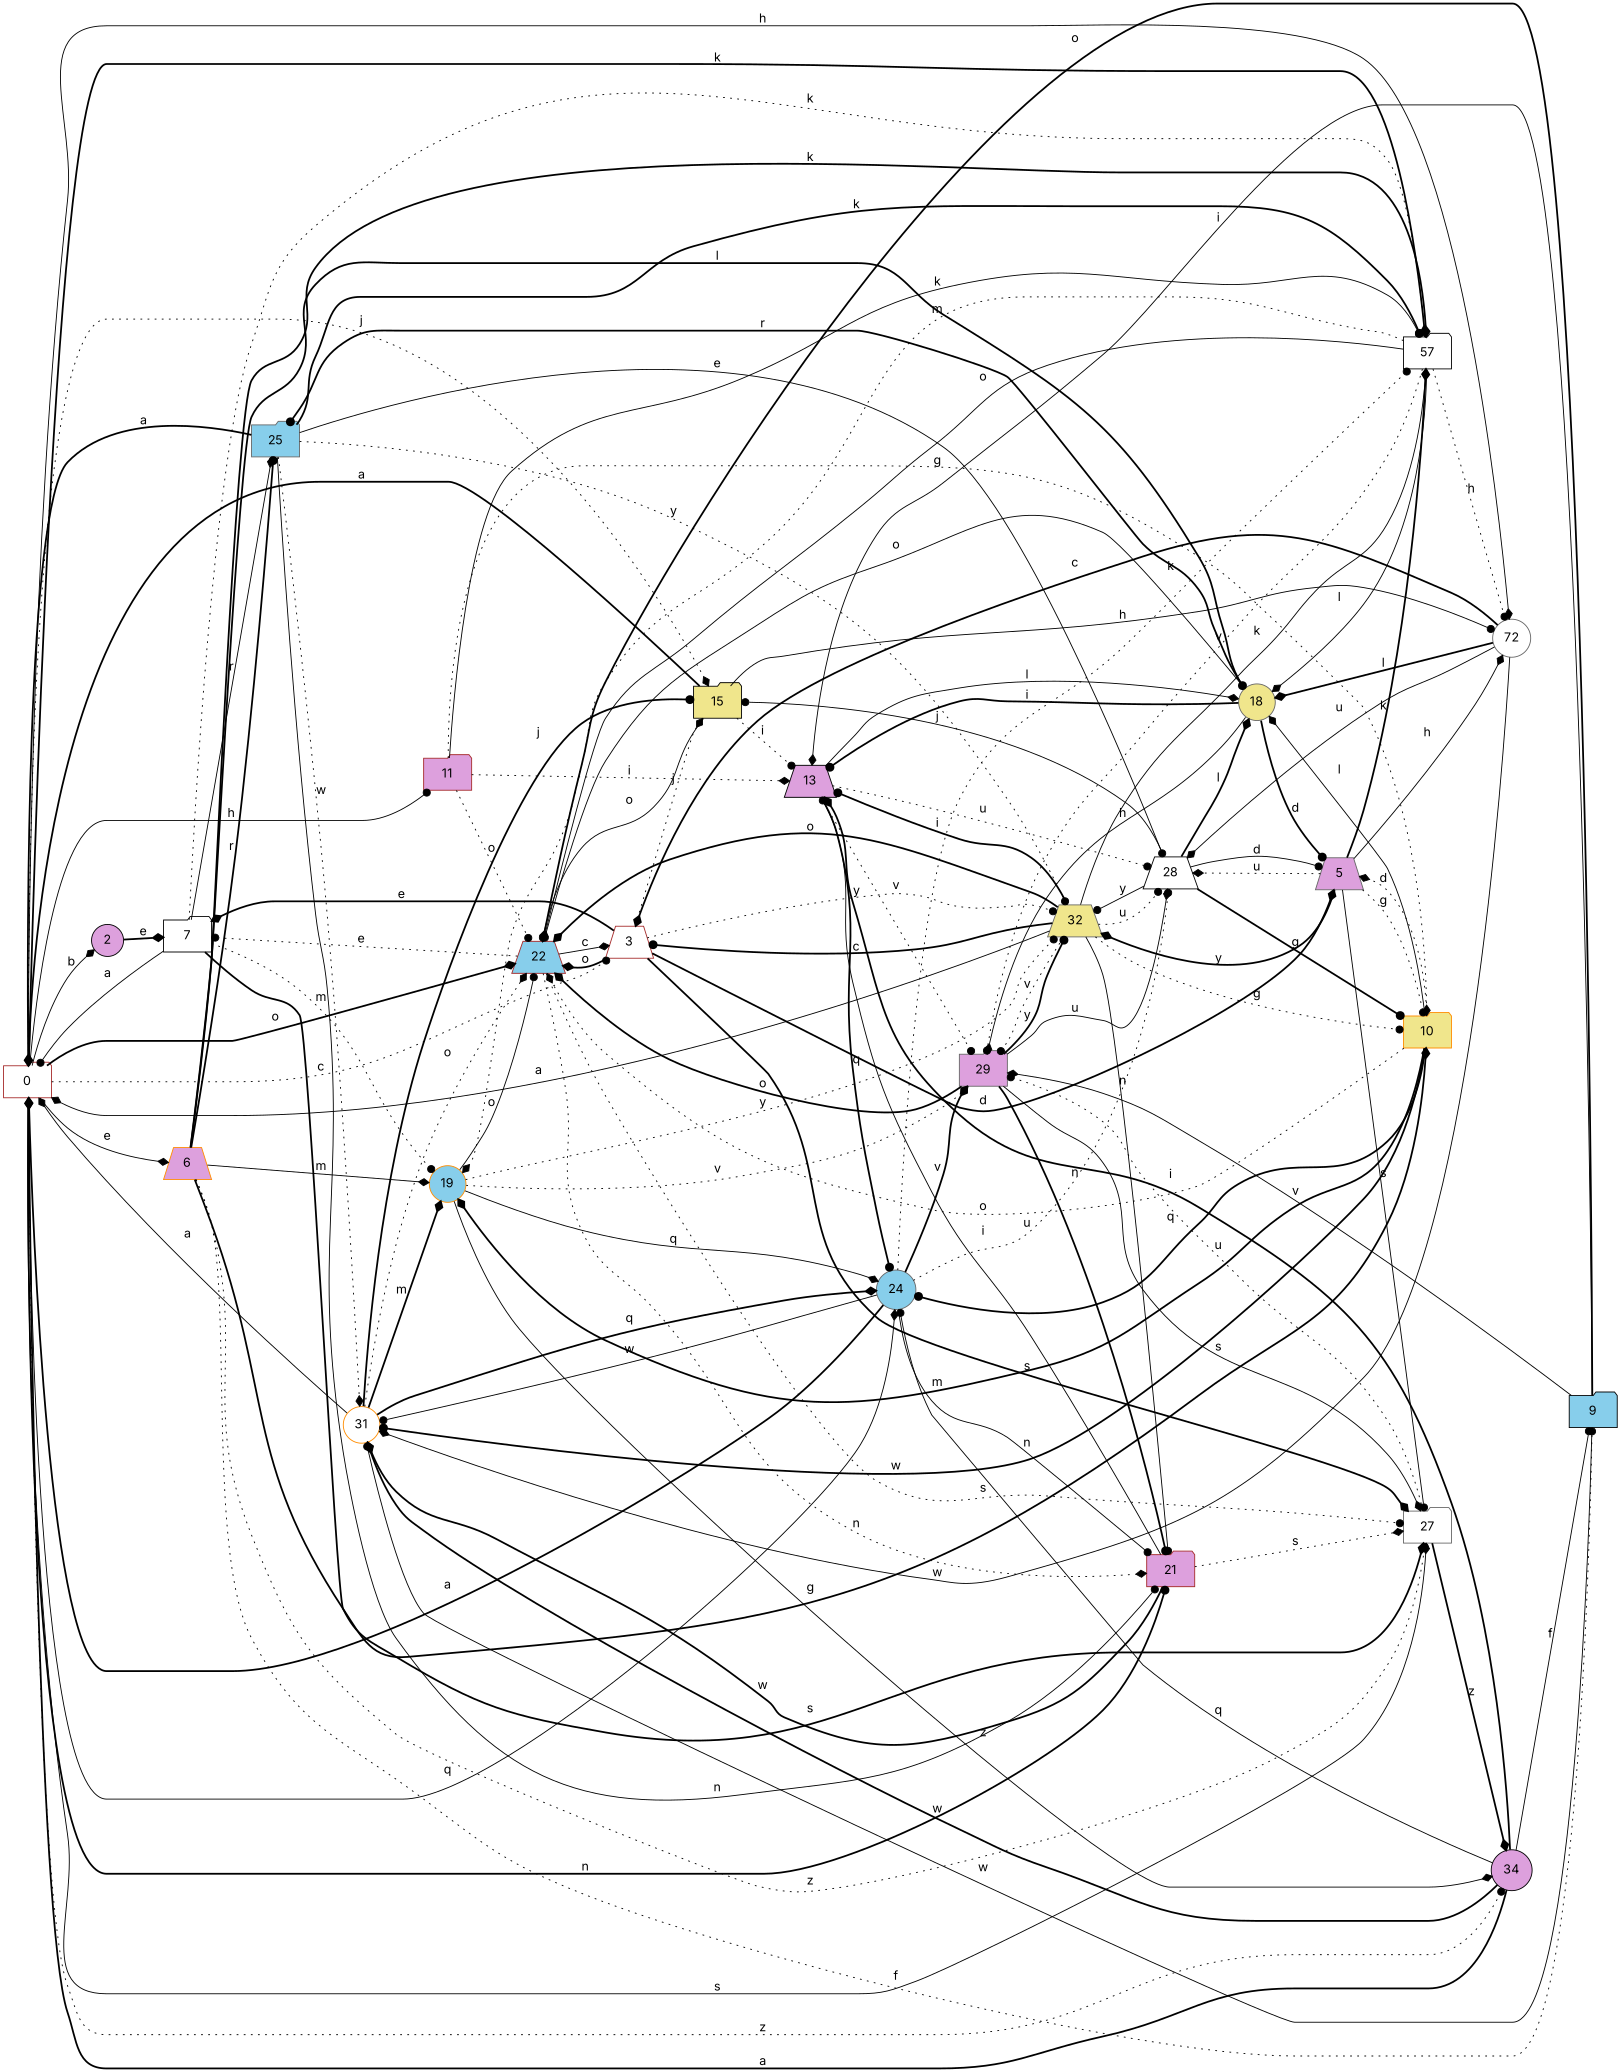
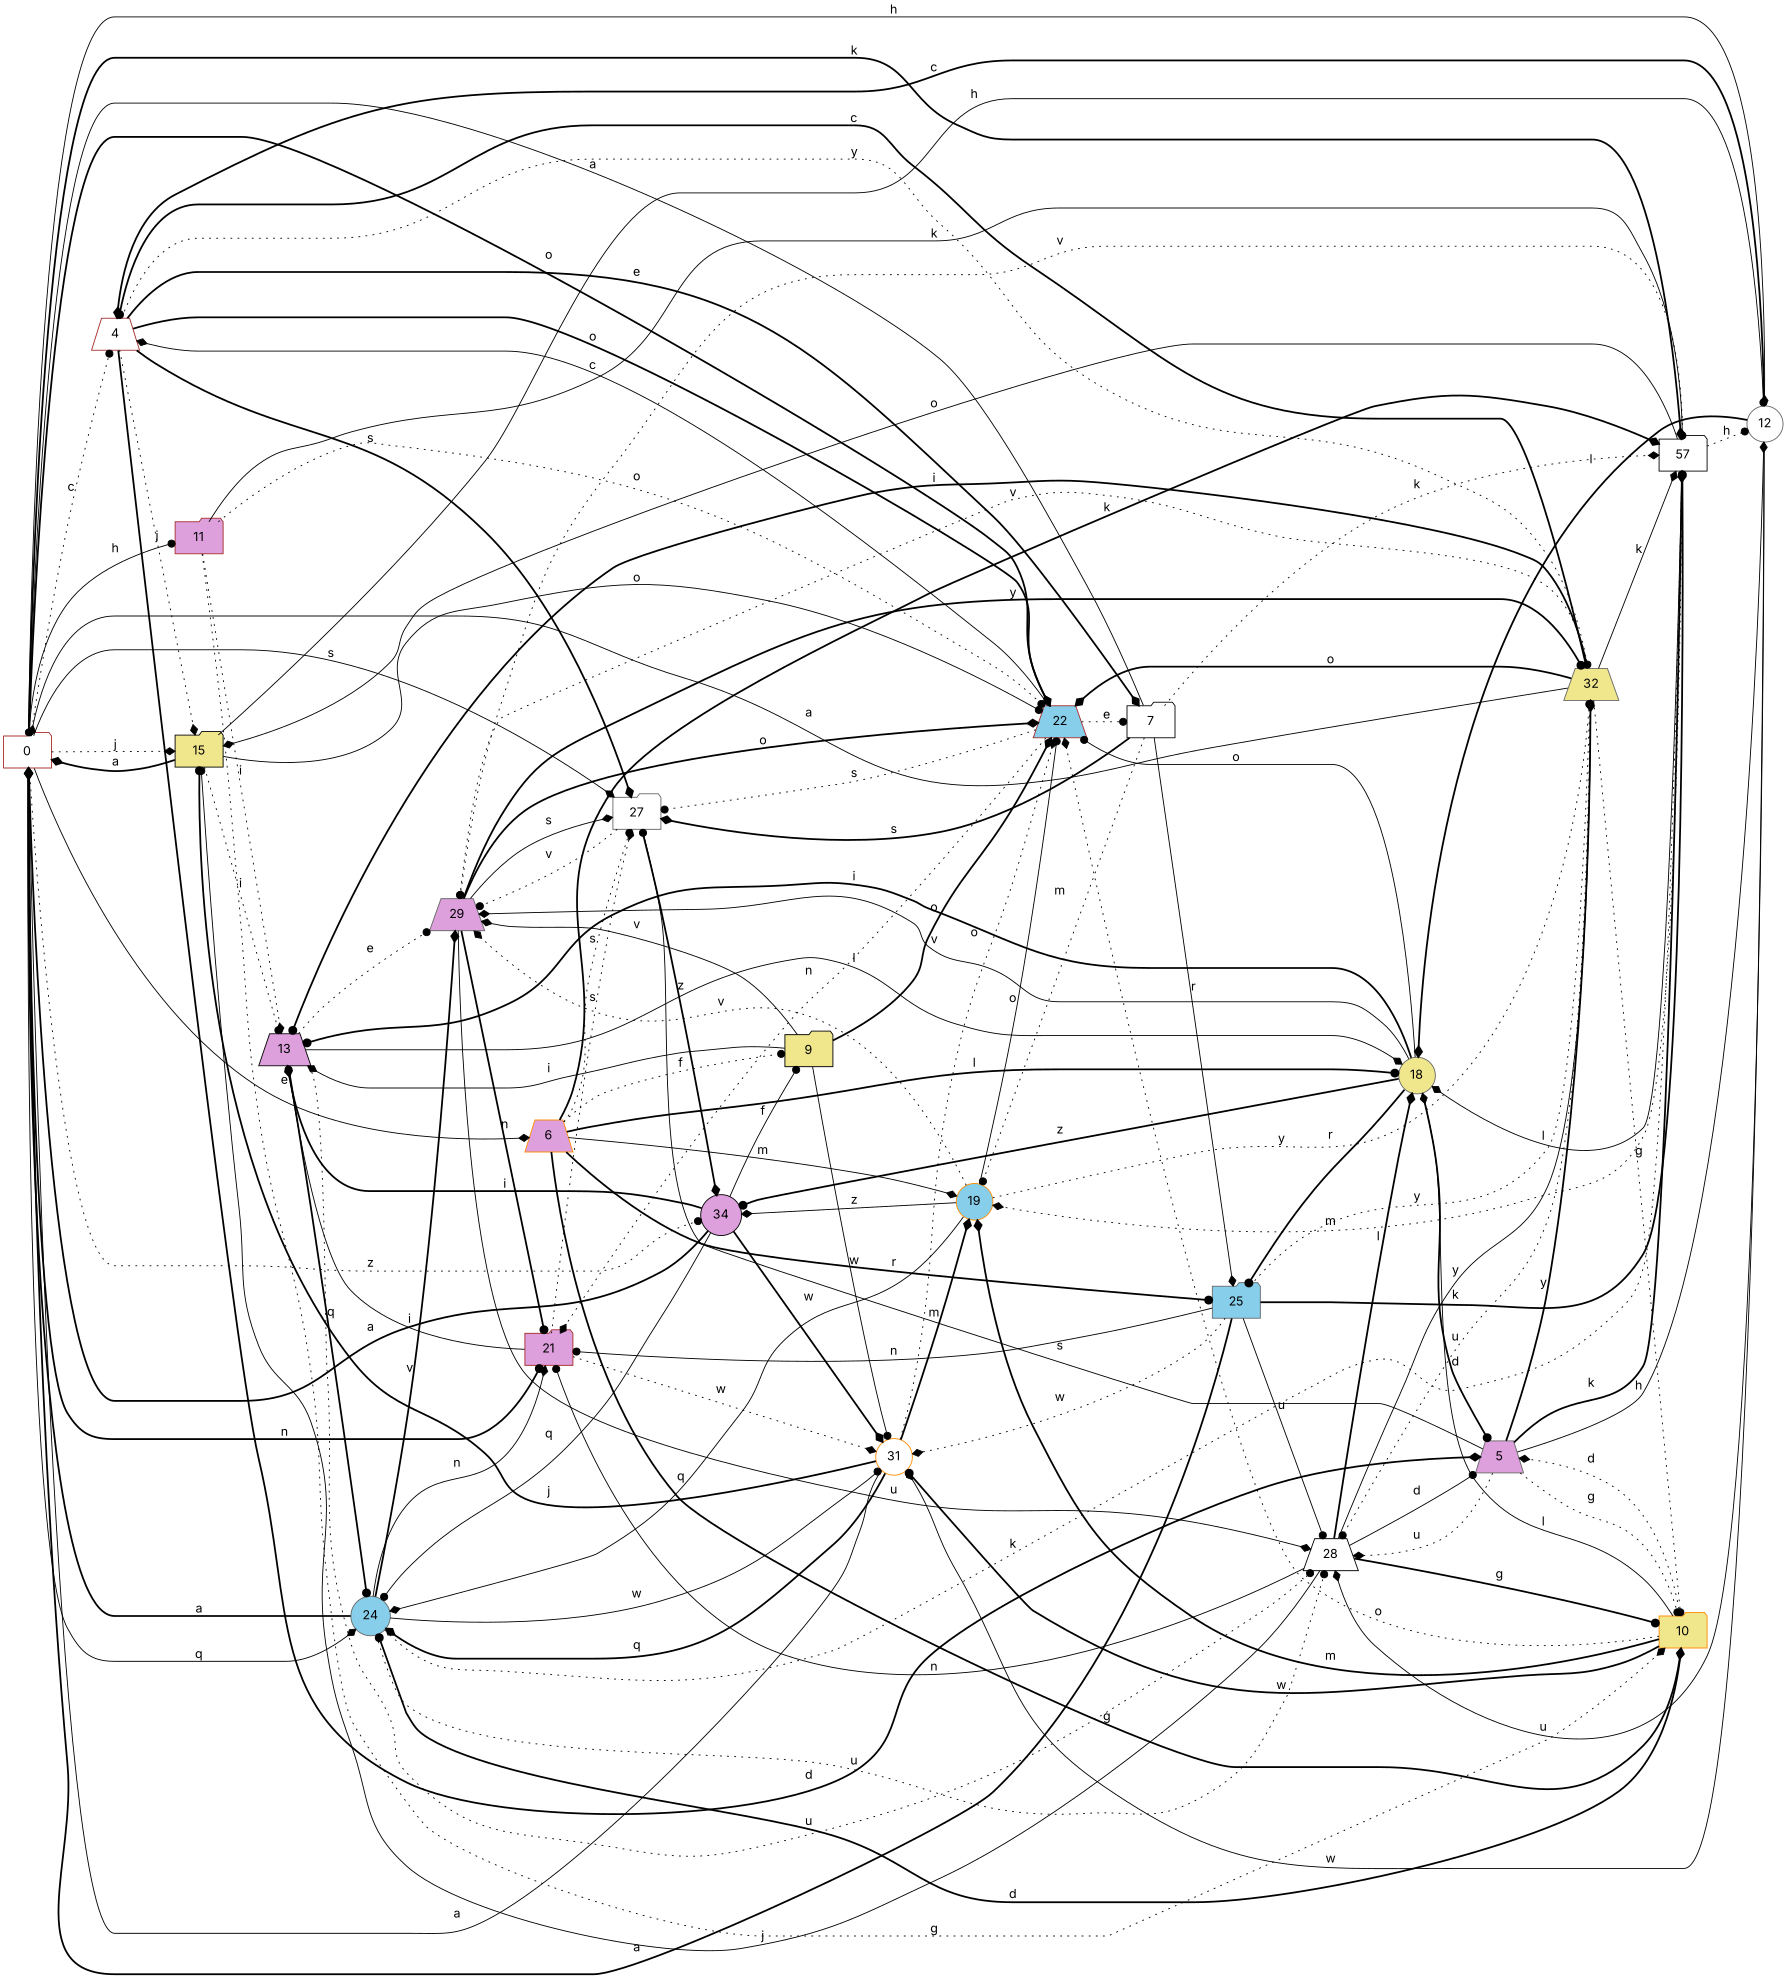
edge "25" -> "28": label "e" -> "u"
edge "57" -> "22": now "57" -> "15"
node "72": label "72" -> "12"
edge "18" -> "29": label "h" -> "v"
edge "13" -> "29": label "v" -> "e"
node "2": removed
node "3": label "3" -> "4"
node "29": shape folder -> trapezium
edge "18" -> "34": added, label "z"
edge "10" -> "24": label "q" -> "d"
edge "32" -> "21": now "28" -> "21"
edge "27" -> "29": label "u" -> "v"
node "9": fillcolor skyblue -> khaki
edge "24" -> "21": arrowhead dot -> diamond
edge "21" -> "31": style bold -> dotted
edge "6" -> "27": label "z" -> "s"
